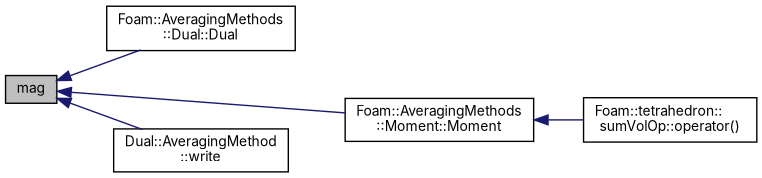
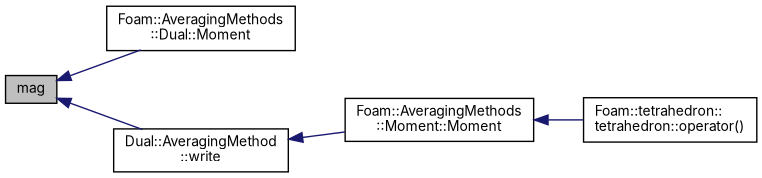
node "Foam::AveragingMethods ::Dual::Dual": label "Foam::AveragingMethods ::Dual::Dual" -> "Foam::AveragingMethods ::Dual::Moment"
edge "Foam::AveragingMethods ::Moment::Moment" -> "mag": now "Foam::AveragingMethods ::Moment::Moment" -> "Dual::AveragingMethod ::write"
node "Foam::tetrahedron:: sumVolOp::operator()": label "Foam::tetrahedron:: sumVolOp::operator()" -> "Foam::tetrahedron:: tetrahedron::operator()"
